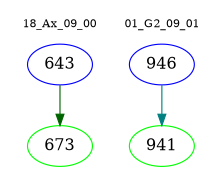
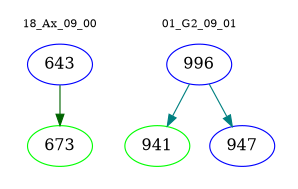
node "946": label "946" -> "996"
node "947": added
